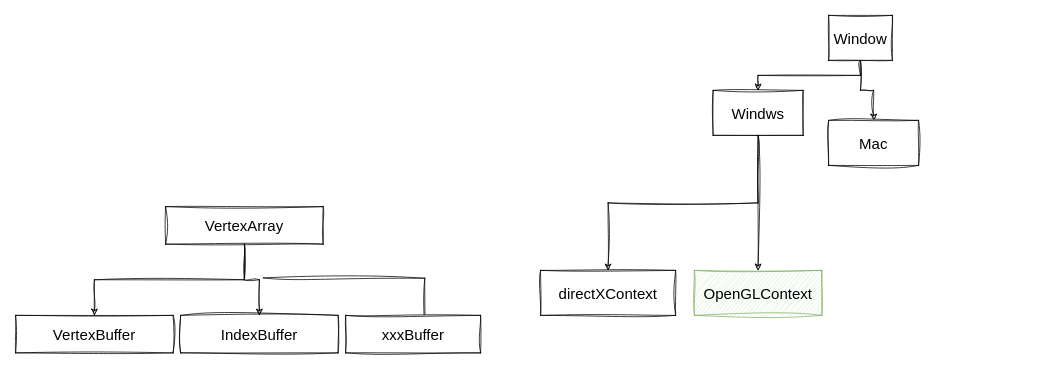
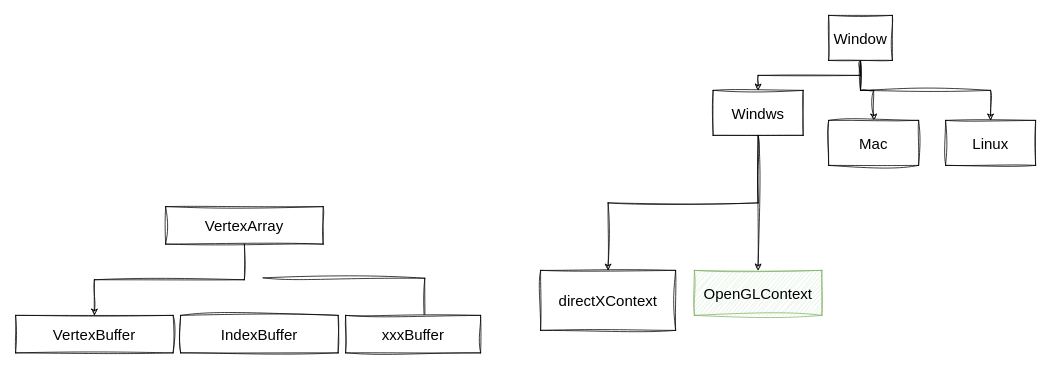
edge "Window" -> "Linux": added
node "Linux": added
edge "VertexArray" -> "IndexBuffer": removed
node "directXContext": size 135x45 -> 135x60
